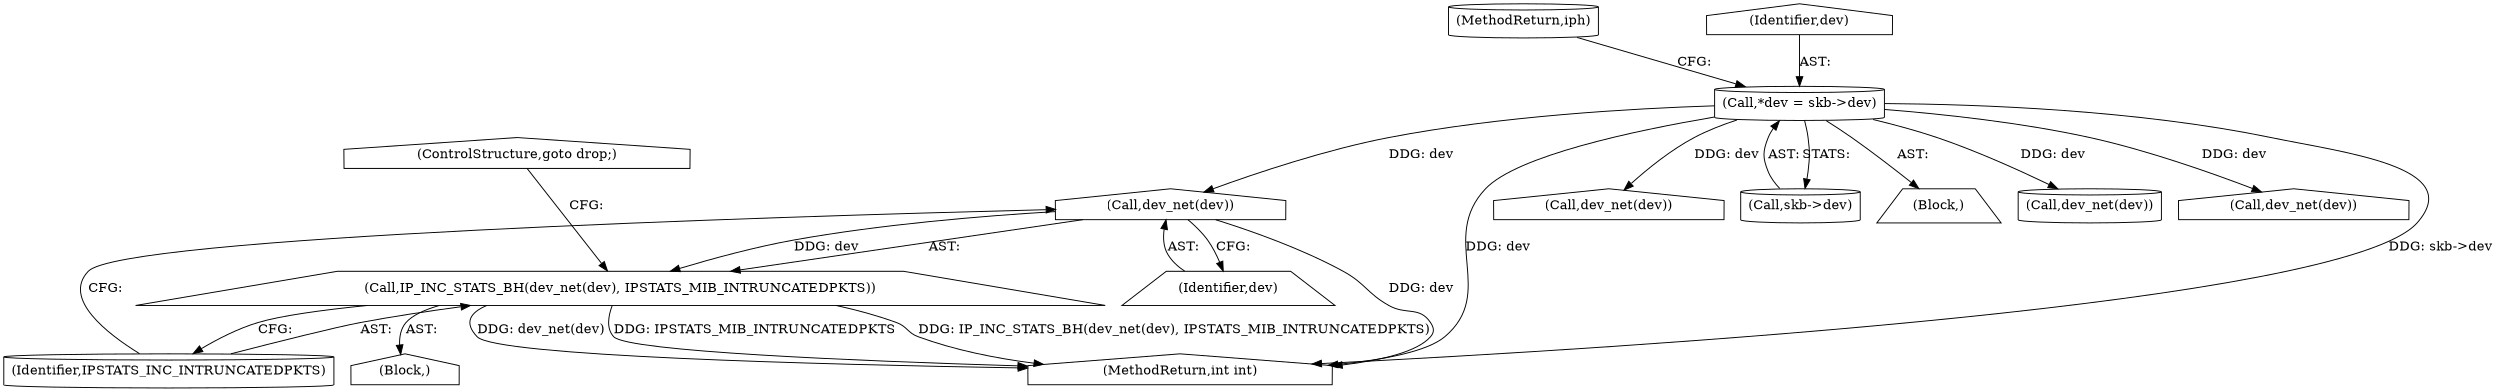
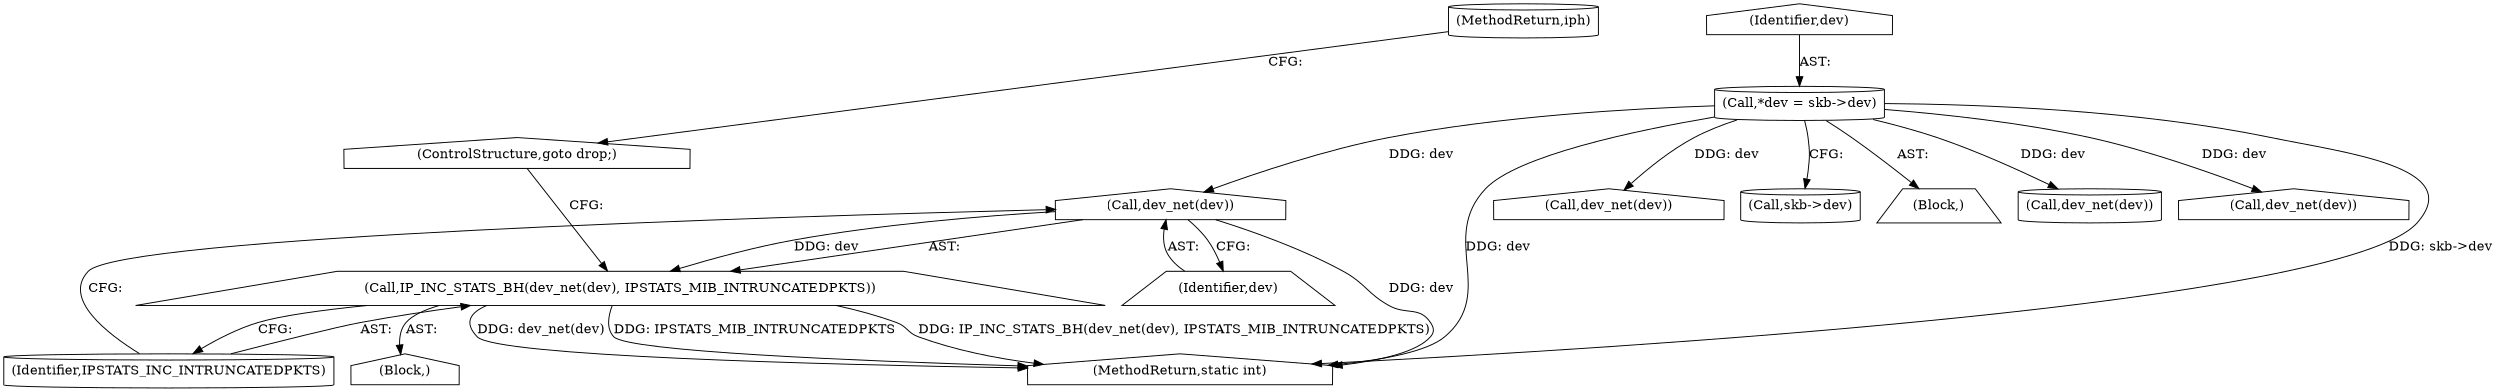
edge "(MethodReturn,iph)" -> "(Call,*dev = skb->dev)": now "(MethodReturn,iph)" -> "(ControlStructure,goto drop;)"
edge "(Call,*dev = skb->dev)" -> "(Call,skb->dev)": label "STATS: " -> "CFG: "
edge "(Call,skb->dev)" -> "(Call,*dev = skb->dev)": removed, label "AST:"
node "(MethodReturn,int int)": label "(MethodReturn,int int)" -> "(MethodReturn,static int)"
